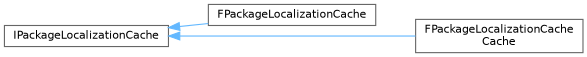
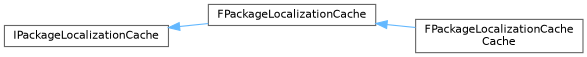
edge "FPackageLocalizationCache Cache" -> "IPackageLocalizationCache": now "FPackageLocalizationCache Cache" -> "FPackageLocalizationCache"
